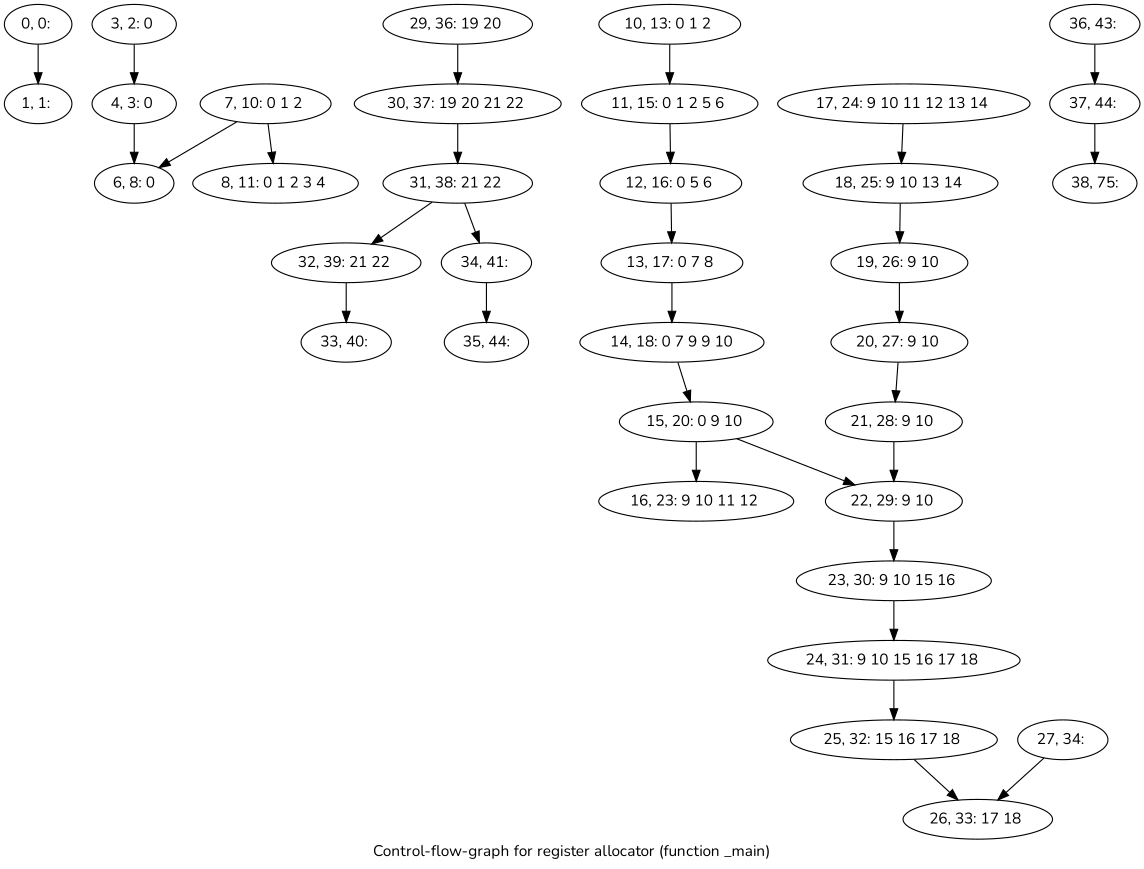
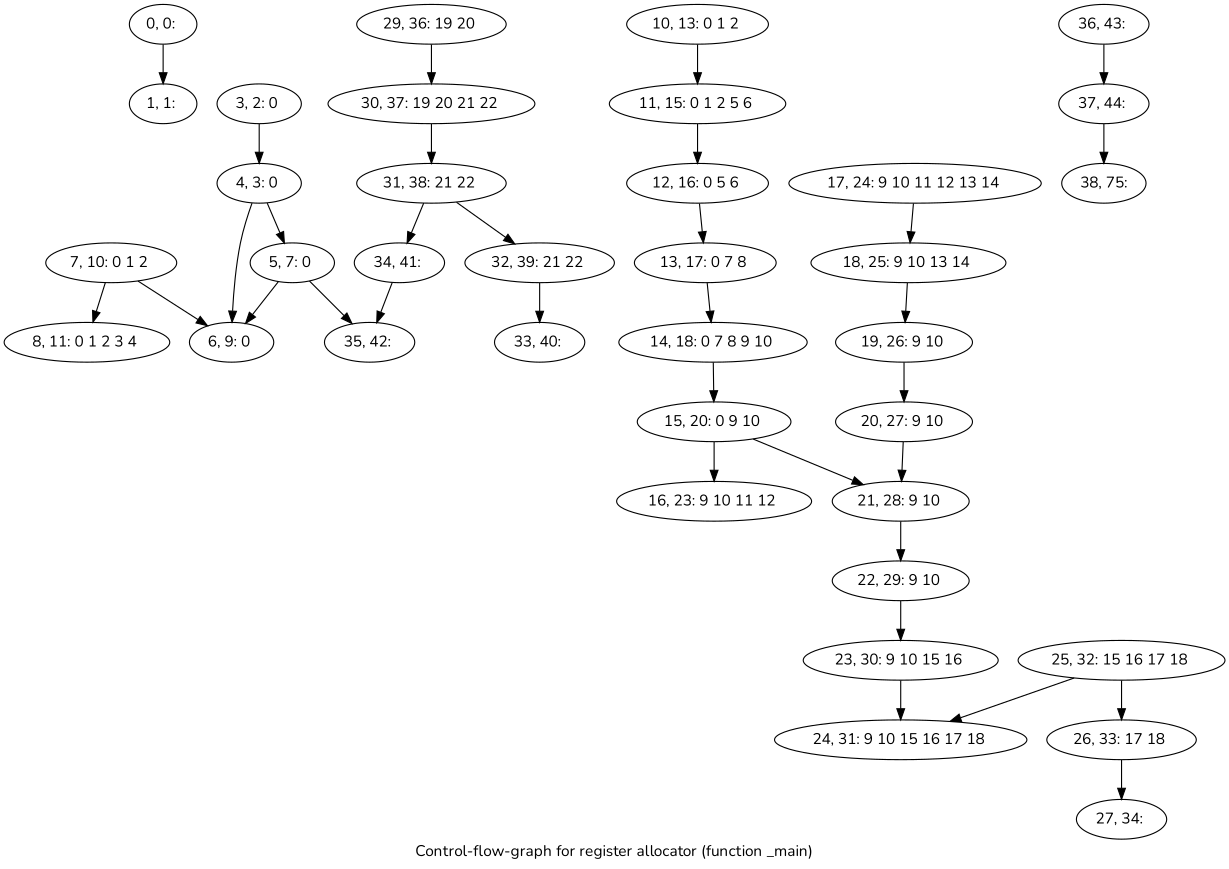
node "6, 8: 0": label "6, 8: 0" -> "6, 9: 0"
node "5, 7: 0": added
node "35, 44:": label "35, 44:" -> "35, 42:"
node "14, 18: 0 7 9 9 10": label "14, 18: 0 7 9 9 10" -> "14, 18: 0 7 8 9 10"
edge "15, 20: 0 9 10" -> "22, 29: 9 10": now "15, 20: 0 9 10" -> "21, 28: 9 10"
edge "24, 31: 9 10 15 16 17 18" -> "25, 32: 15 16 17 18": reversed
edge "27, 34:" -> "26, 33: 17 18": reversed
